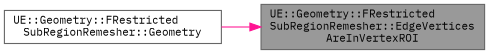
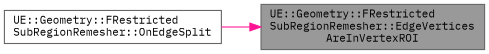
node "UE::Geometry::FRestricted SubRegionRemesher::Geometry": label "UE::Geometry::FRestricted SubRegionRemesher::Geometry" -> "UE::Geometry::FRestricted SubRegionRemesher::OnEdgeSplit"
